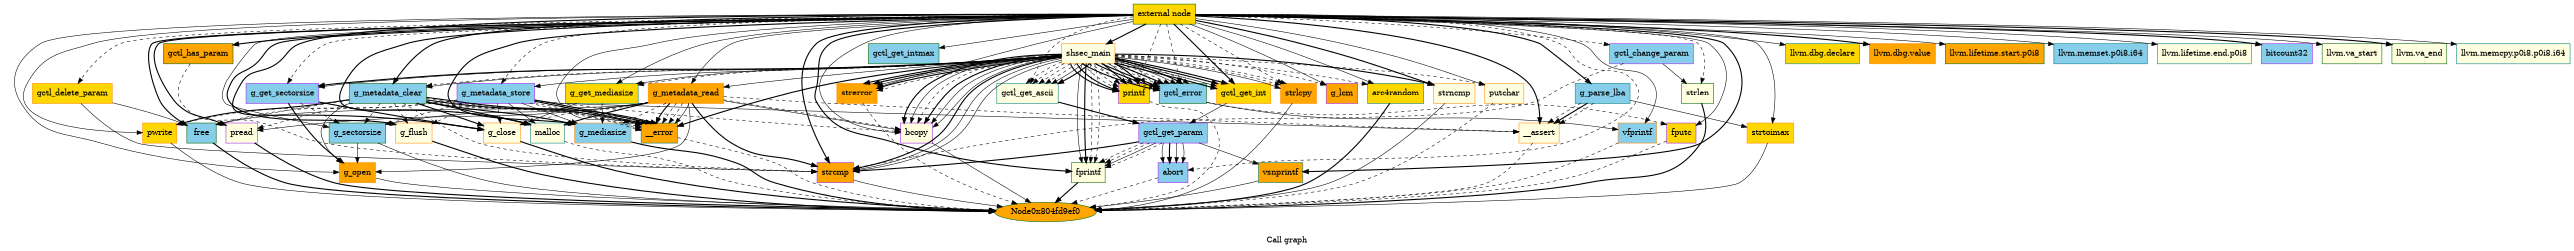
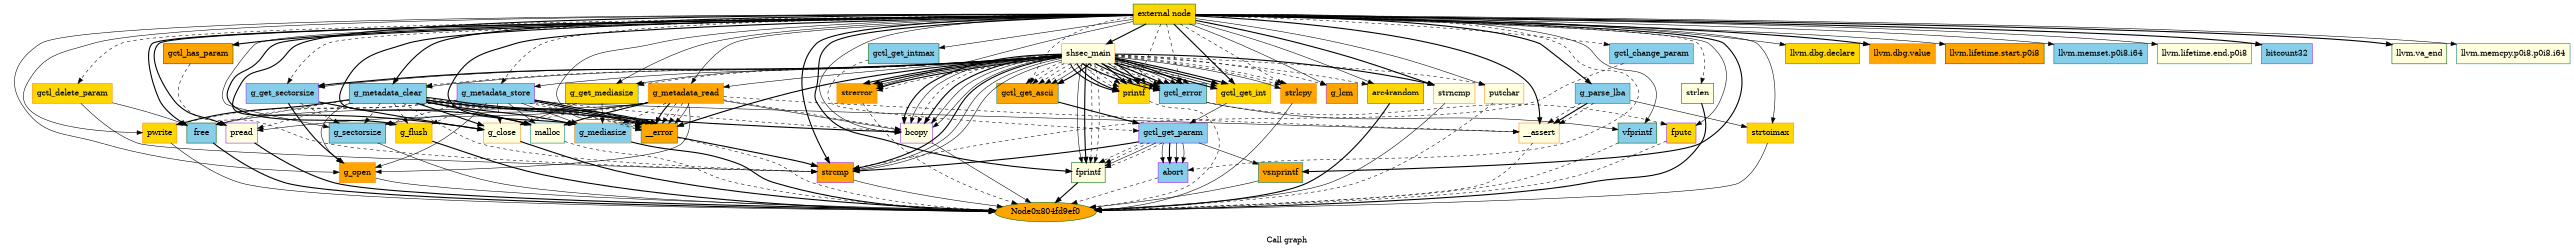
node "llvm.va_start": removed
edge "gctl_change_param" -> "strlen": removed
node "gctl_get_ascii": fillcolor lightyellow -> orange
node "printf": color purple -> darkorange
edge "gctl_get_intmax" -> "gctl_get_param": added
edge "g_metadata_clear" -> "bcopy": added
node "g_flush": fillcolor lightyellow -> gold
node "vfprintf": color darkorange -> darkgreen
edge "g_metadata_read" -> "strcmp": now "__error" -> "strcmp"
edge "g_sectorsize" -> "g_open": now "g_metadata_store" -> "g_open"
